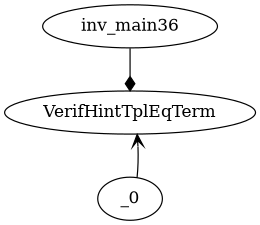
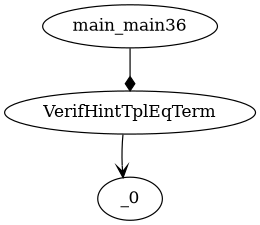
node "inv_main36": label "inv_main36" -> "main_main36"
edge "_0" -> "VerifHintTplEqTerm": reversed
